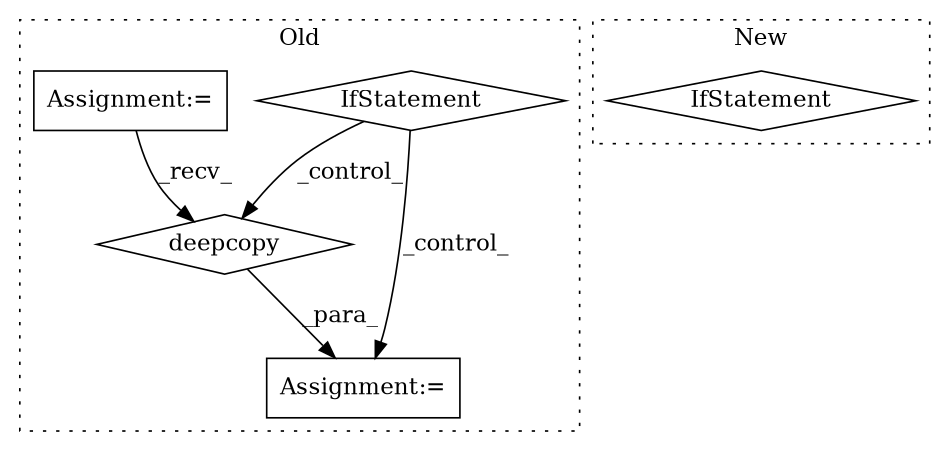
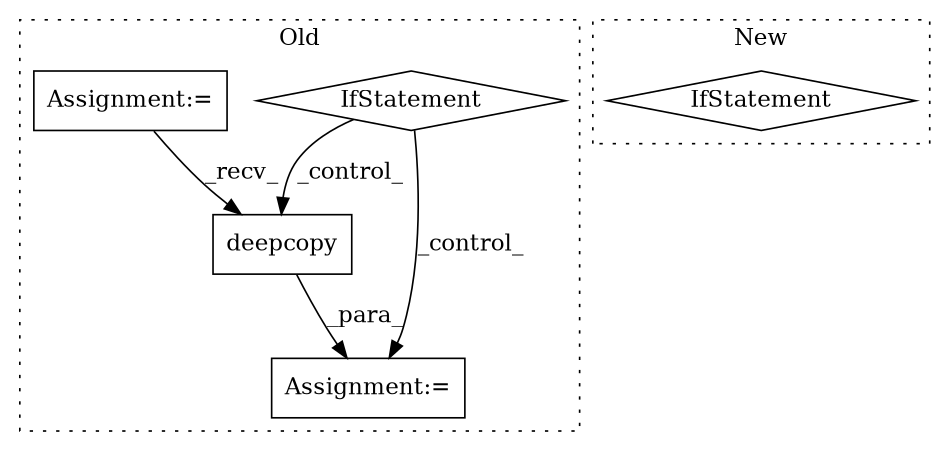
node "deepcopy": shape diamond -> box
